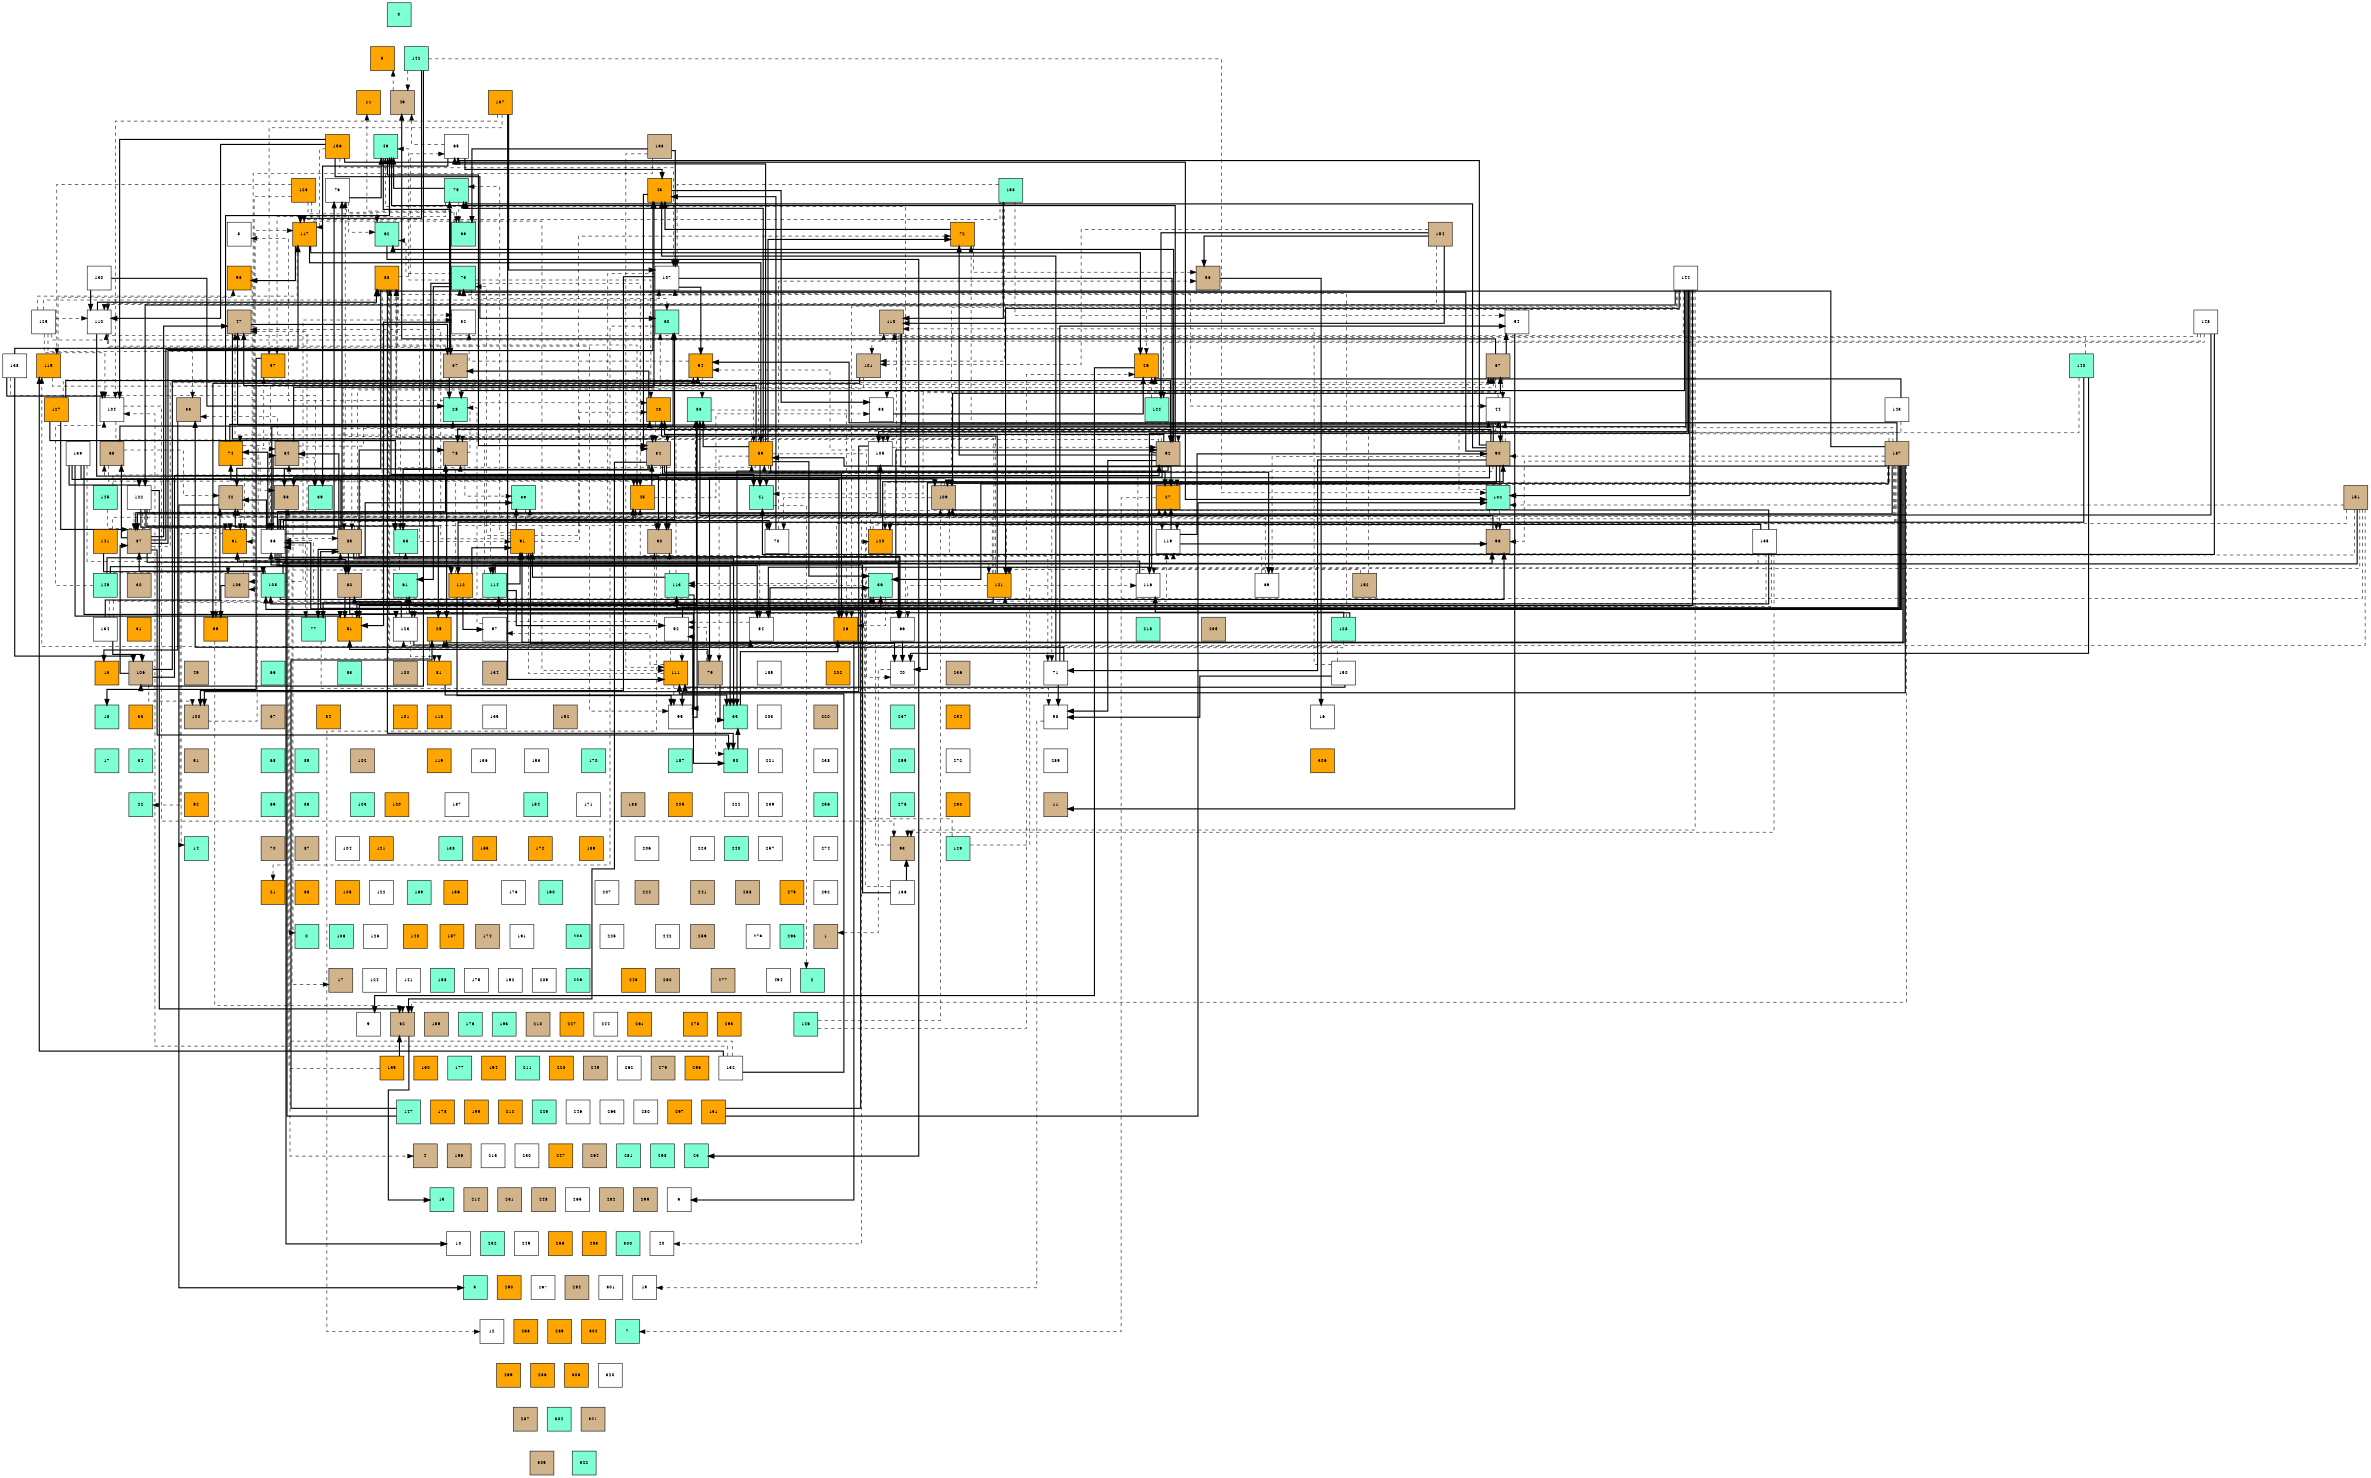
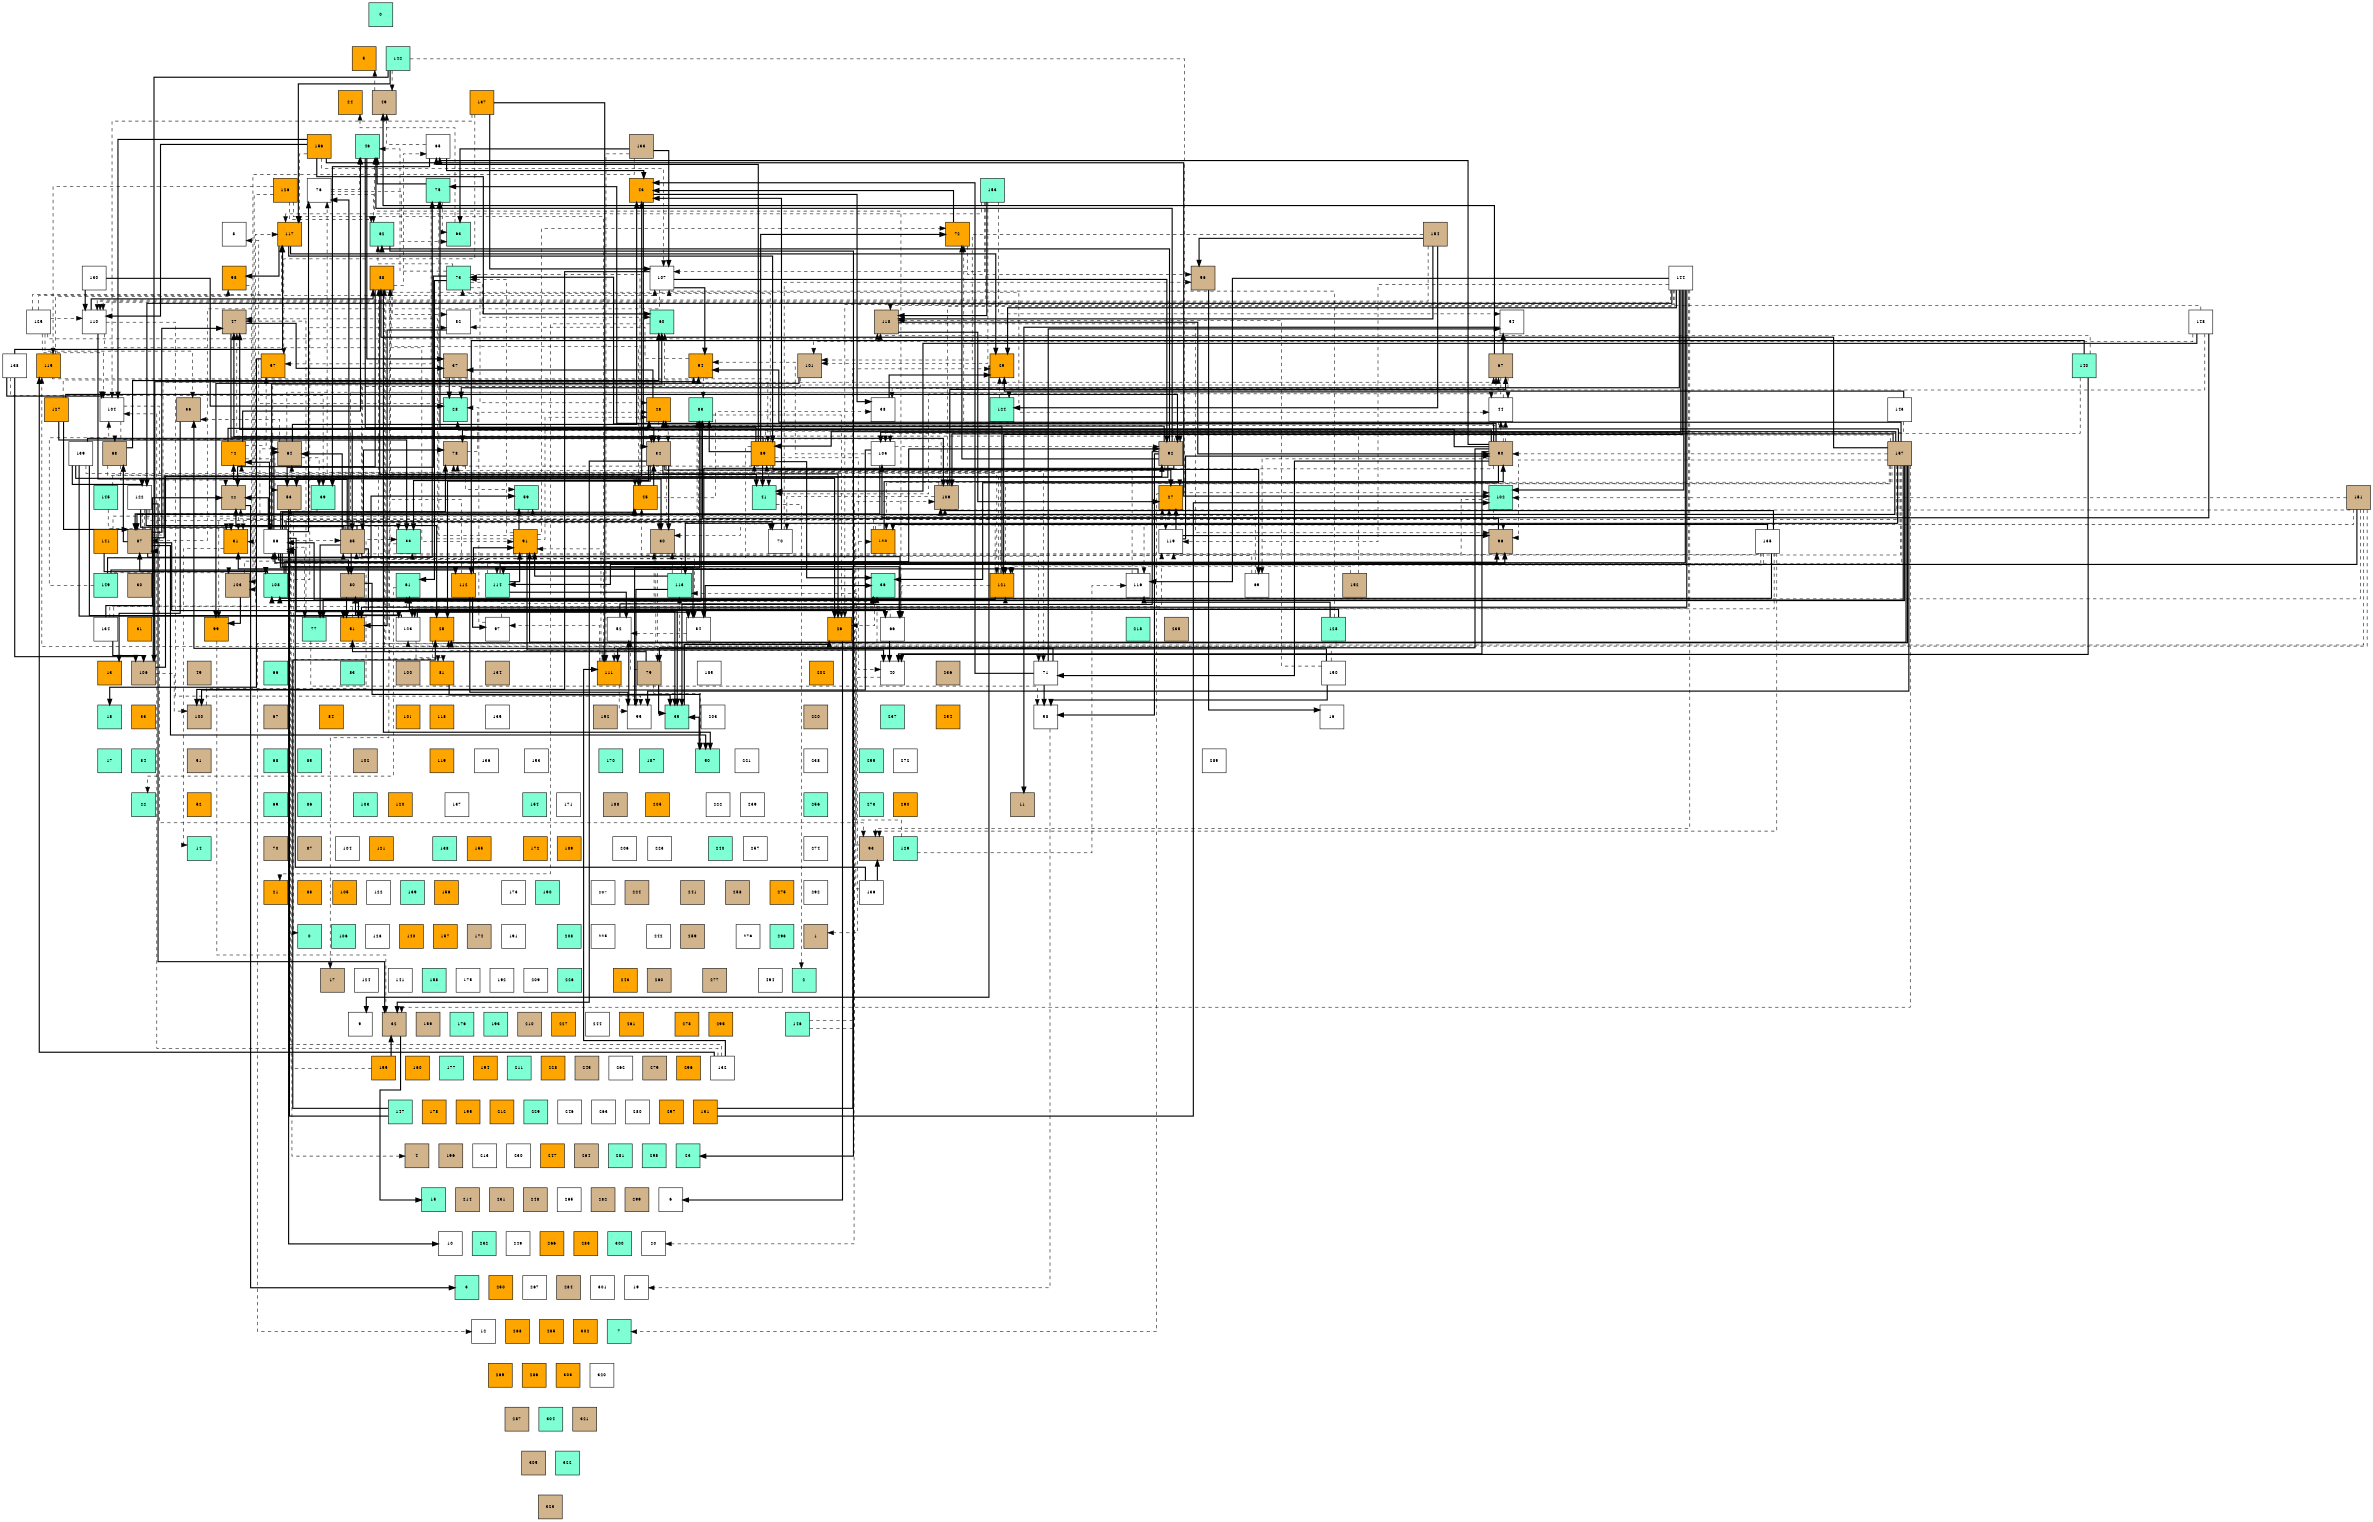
edge "76" -> "46": style bold -> dashed
edge "144" -> "29": style dashed -> bold
node "306": removed
node "323": added
